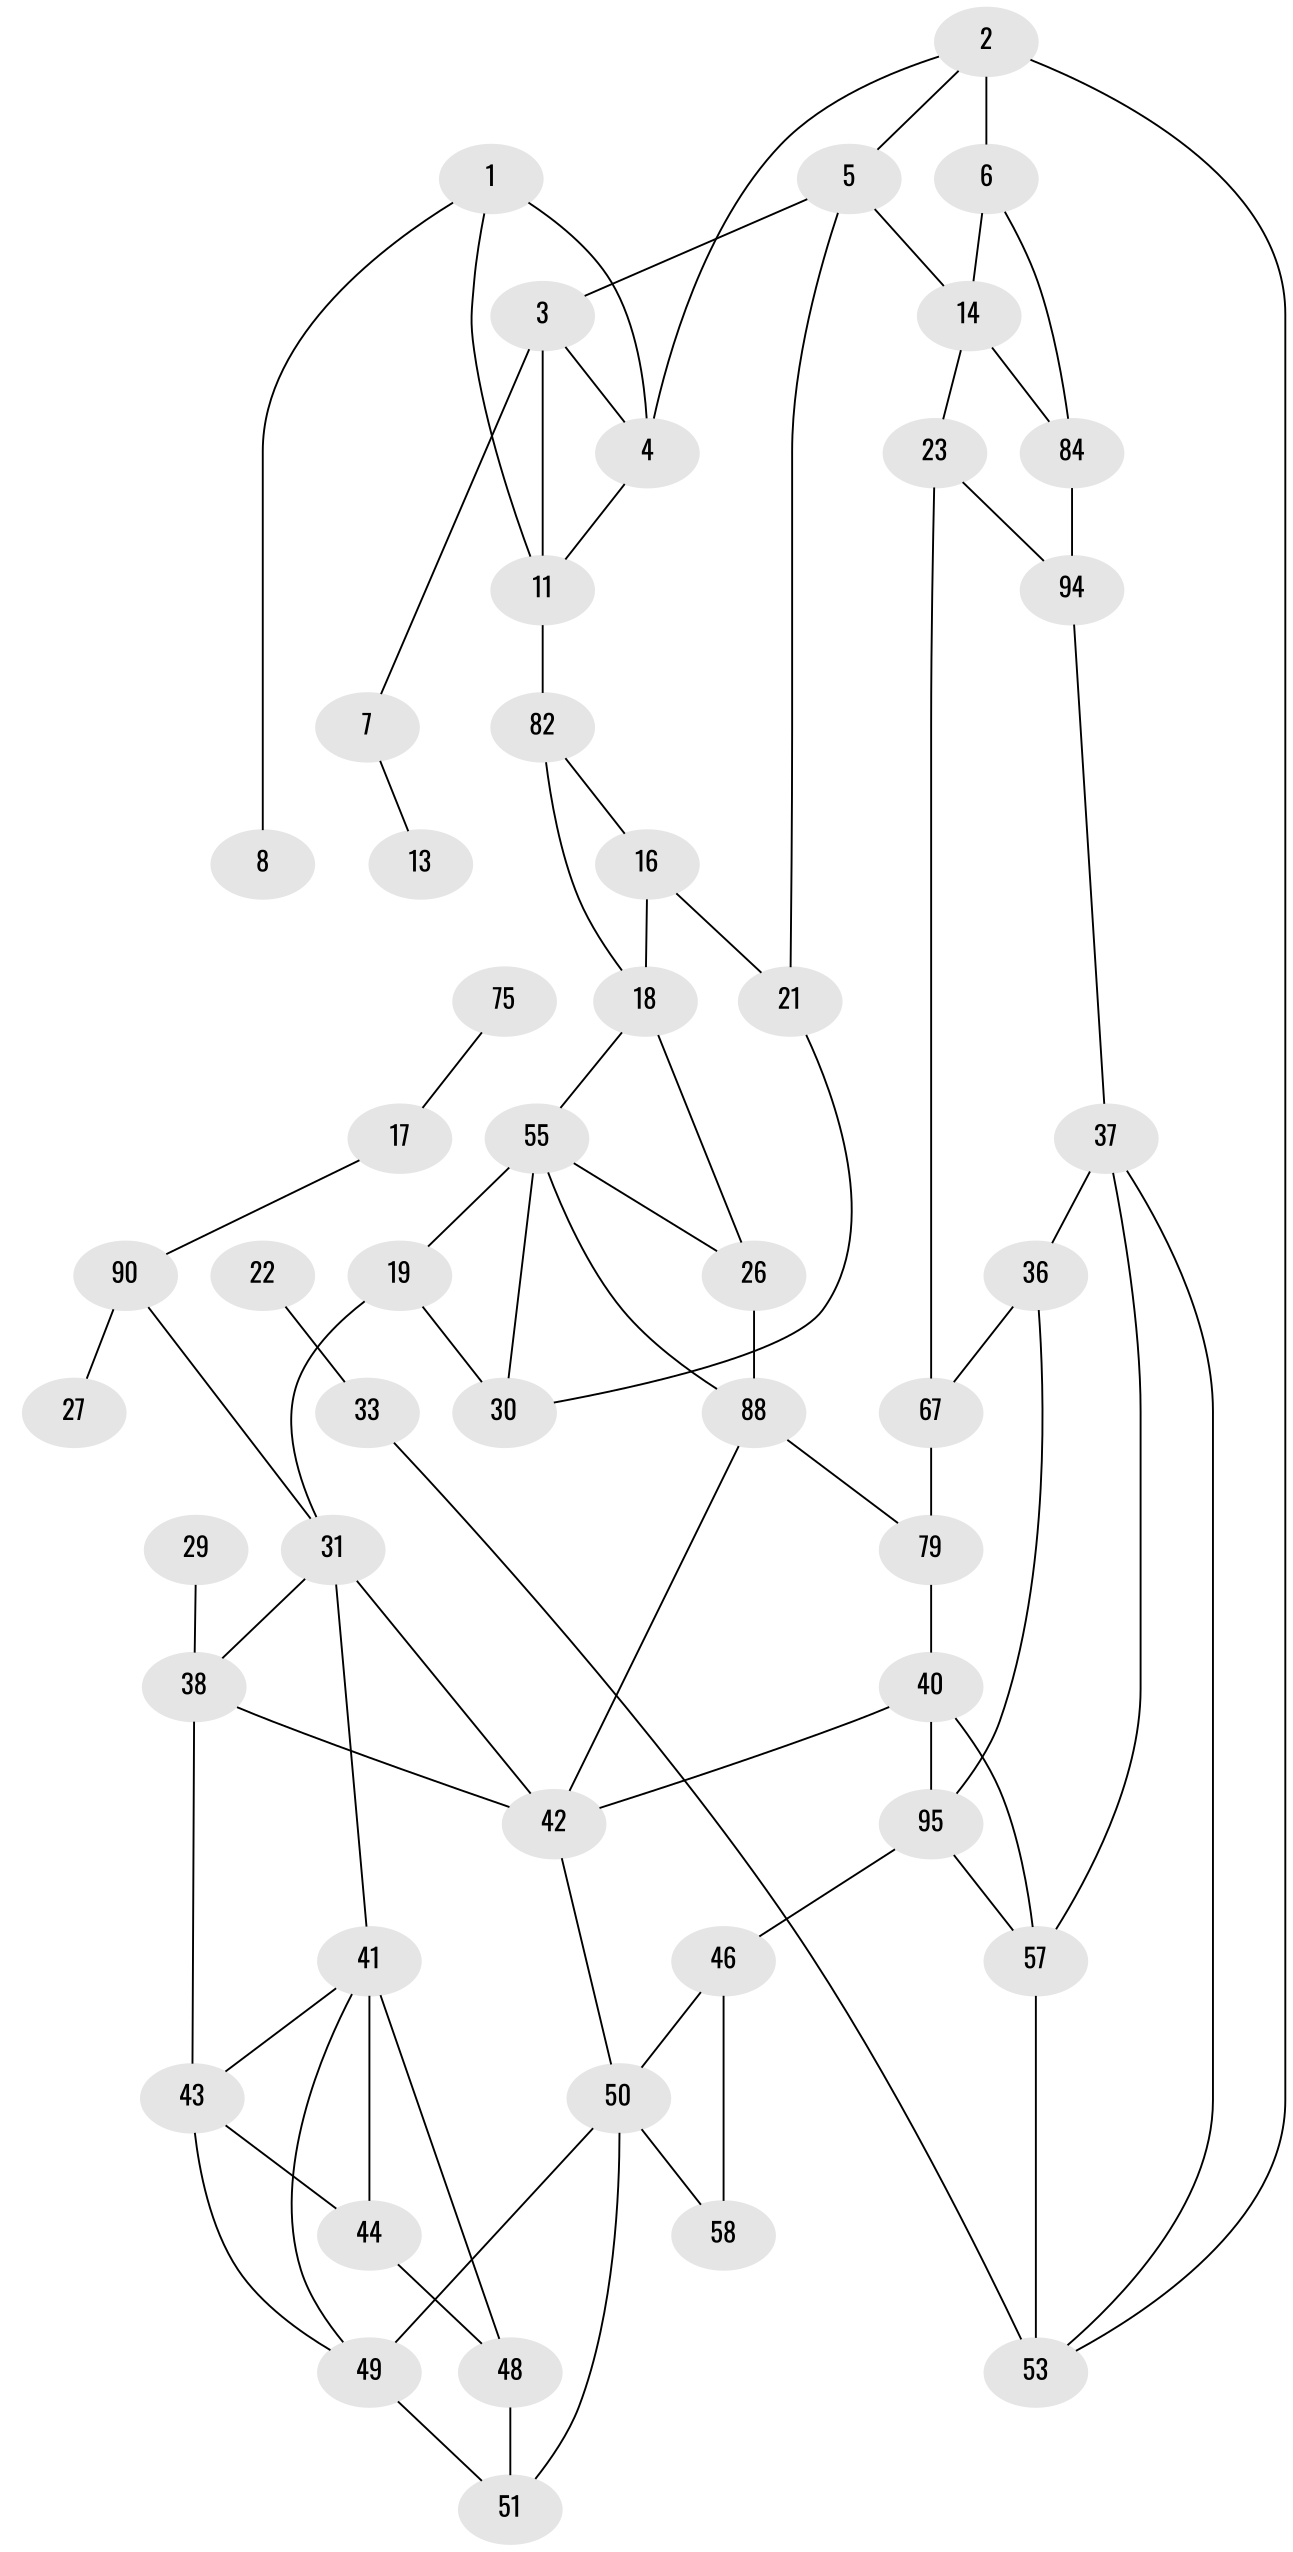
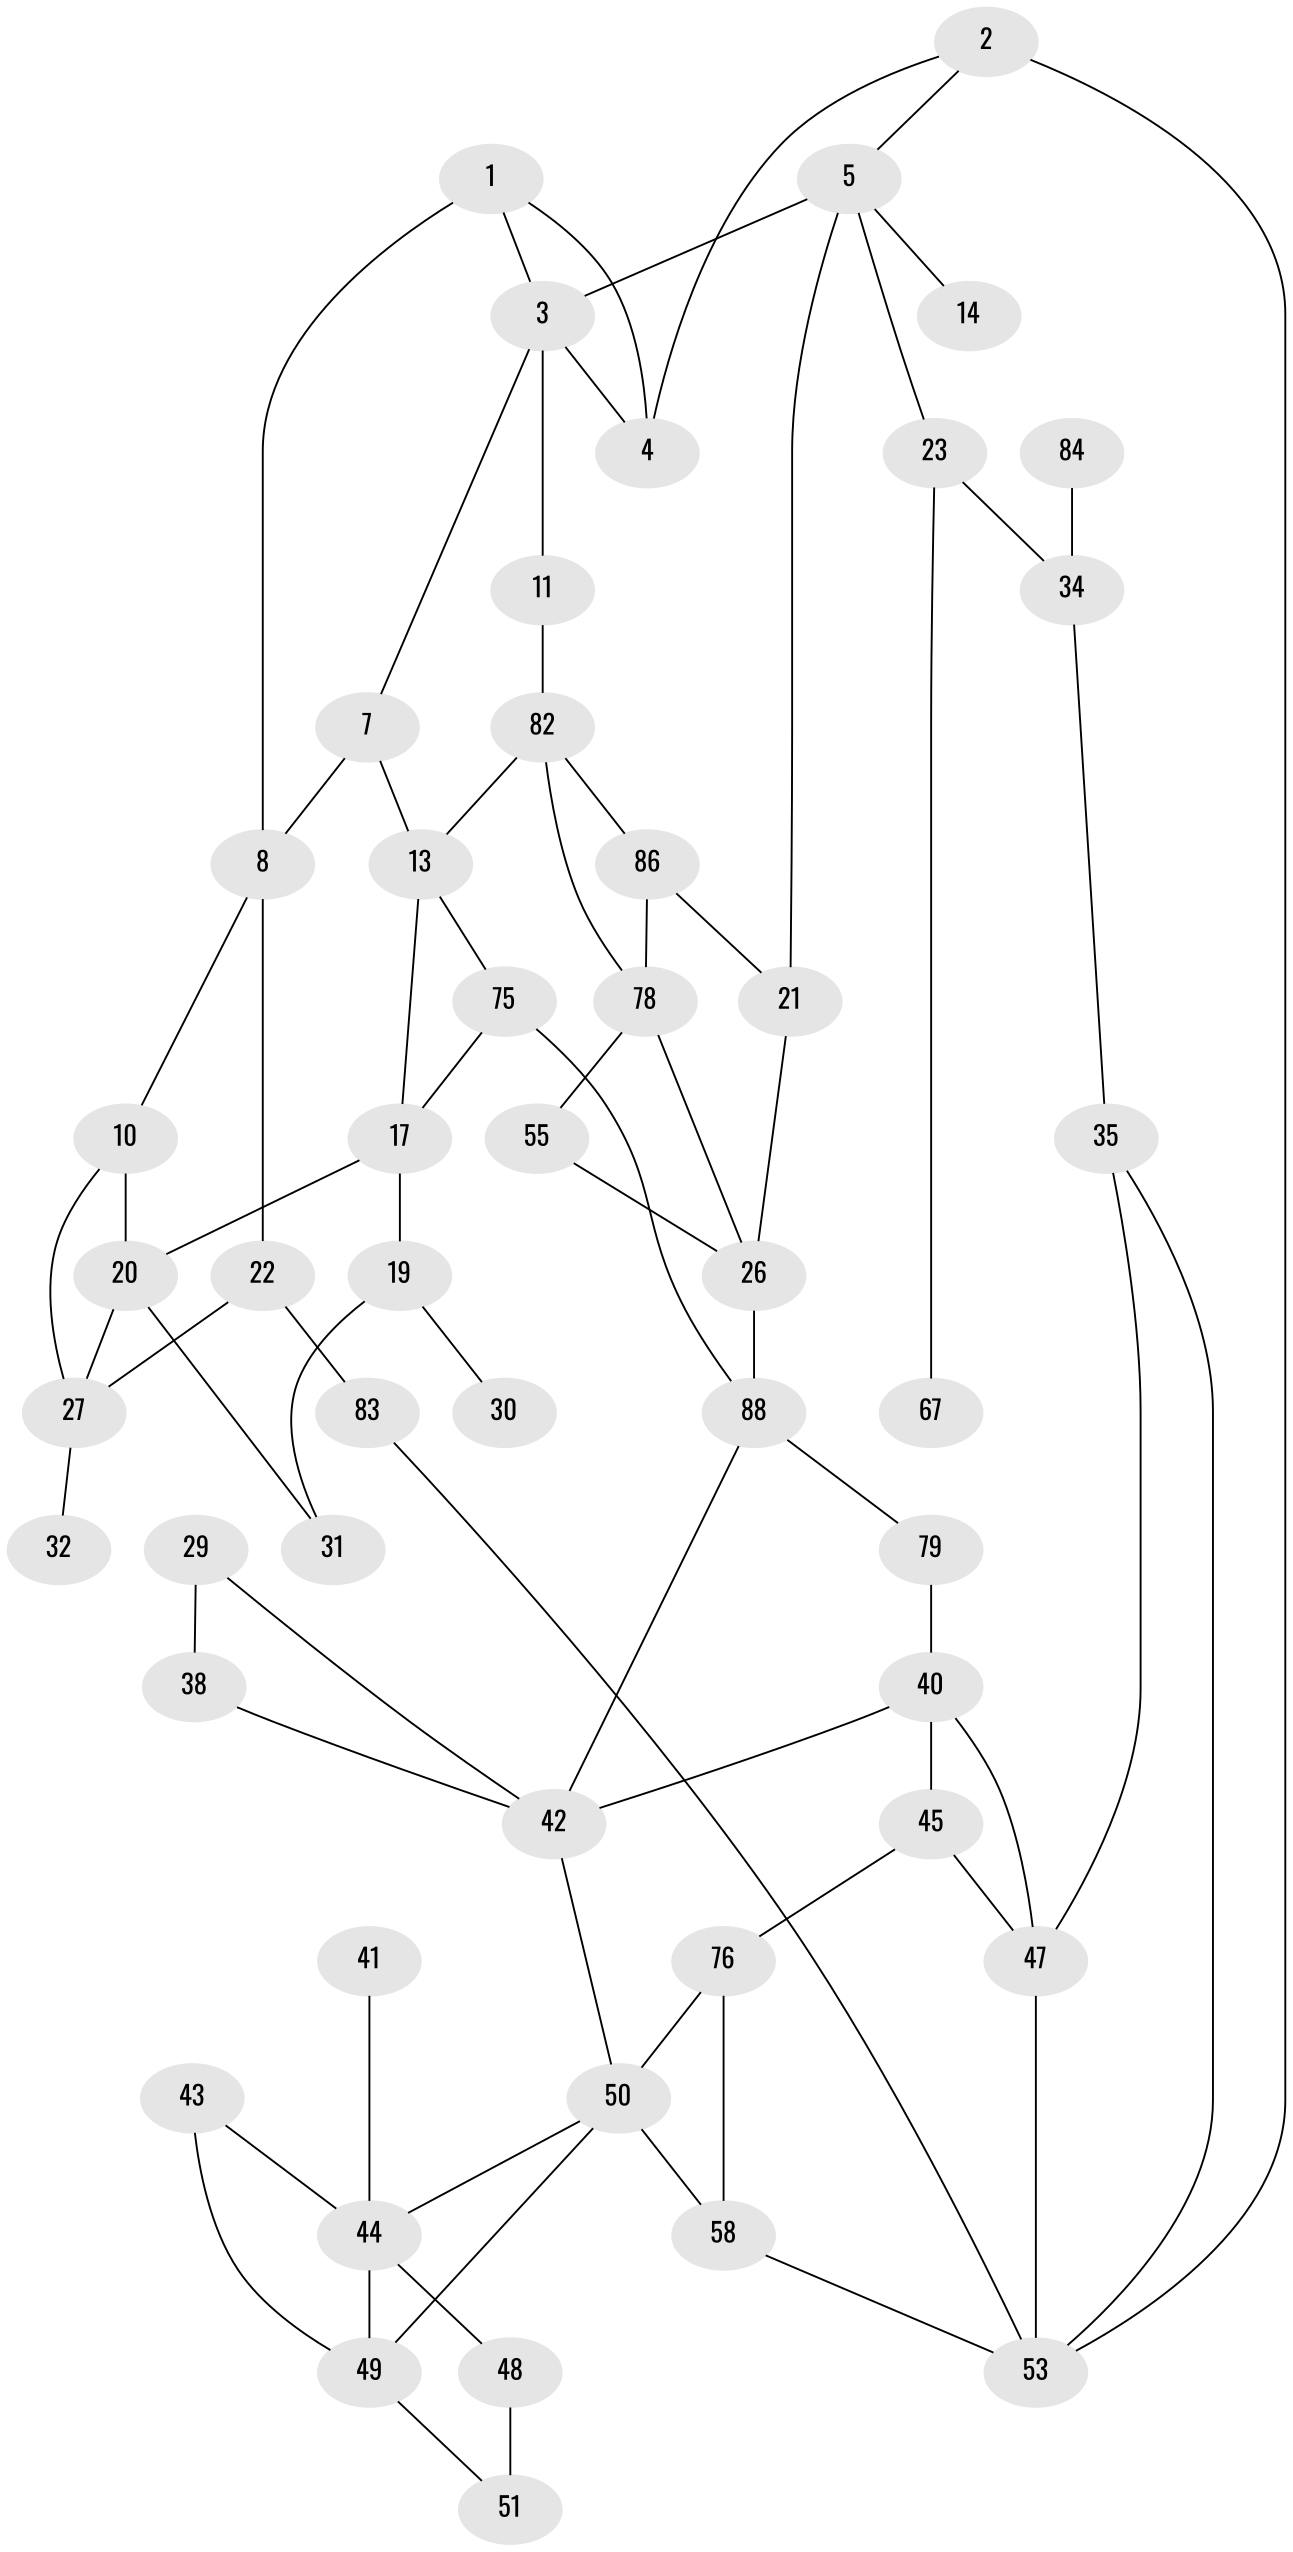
node "6": removed
edge "14" -- "23": now "5" -- "23"
edge "14" -- "84": removed
edge "1" -- "11": now "1" -- "3"
edge "4" -- "11": removed
node "94": label "94" -> "34"
edge "7" -- "8": added
edge "82" -- "13": added
node "16": label "16" -> "86"
edge "13" -- "75": added
edge "13" -- "17": added
node "18": label "18" -> "78"
edge "8" -- "22": added
node "10": added
node "37": label "37" -> "35"
edge "55" -- "19": now "17" -- "19"
node "90": label "90" -> "20"
edge "55" -- "30": removed
node "36": removed
edge "55" -- "88": now "75" -- "88"
edge "21" -- "30": now "21" -- "26"
edge "22" -- "27": added
node "33": label "33" -> "83"
edge "67" -- "79": removed
node "32": added
edge "31" -- "38": removed
edge "31" -- "42": now "29" -- "42"
edge "31" -- "41": removed
node "95": label "95" -> "45"
edge "38" -- "43": removed
node "46": label "46" -> "76"
node "57": label "57" -> "47"
edge "41" -- "43": removed
edge "41" -- "49": now "44" -- "49"
edge "41" -- "48": removed
edge "58" -- "53": added
edge "50" -- "51": now "50" -- "44"
